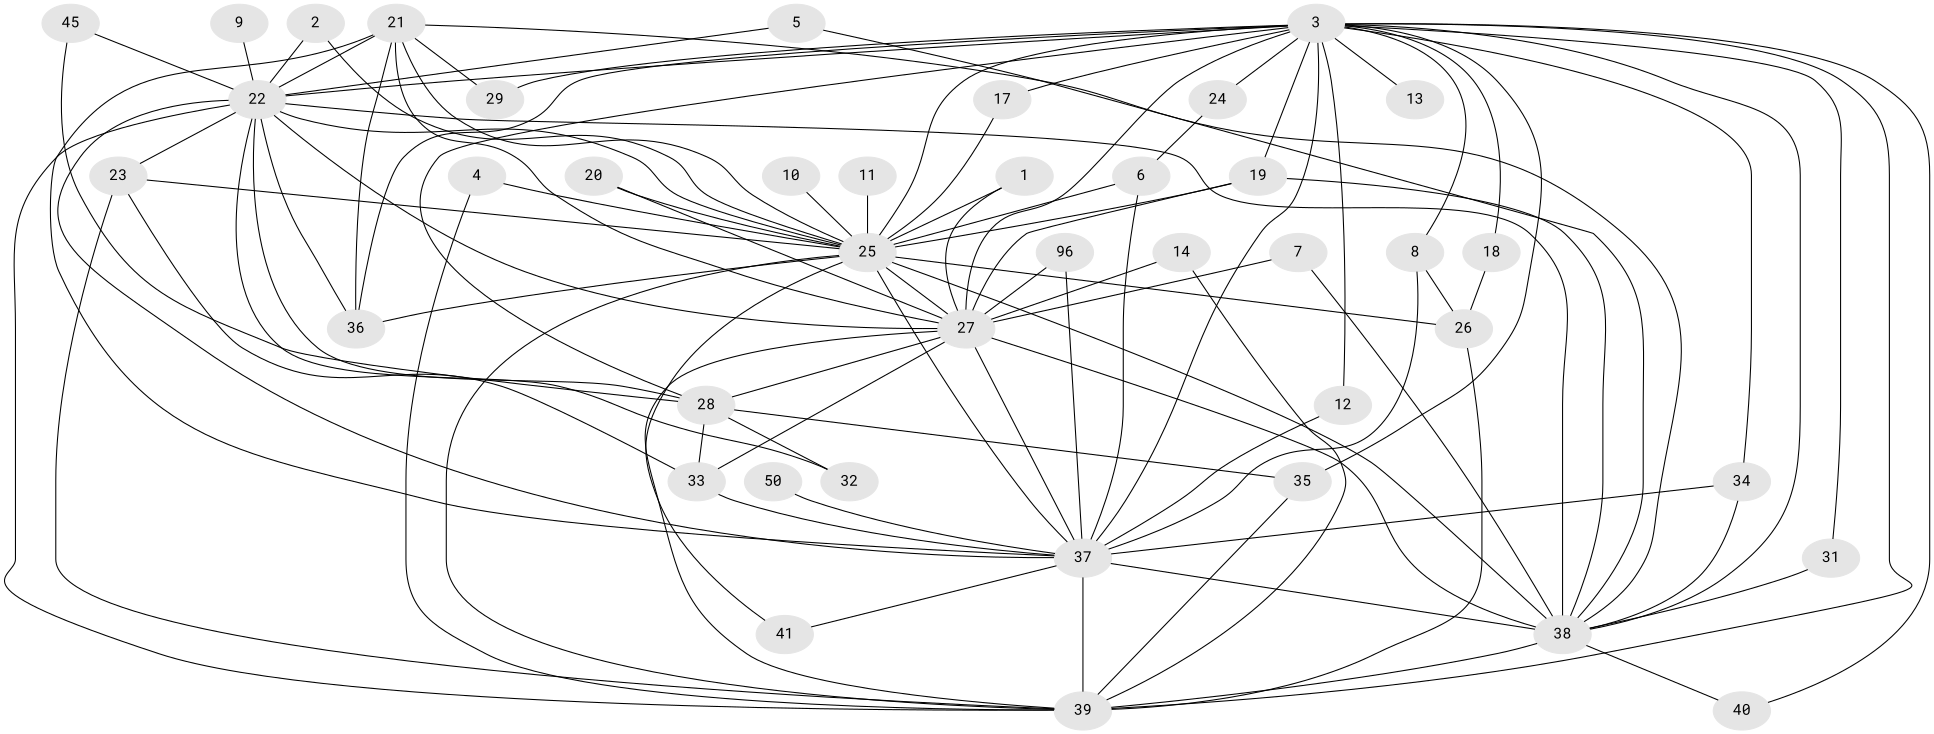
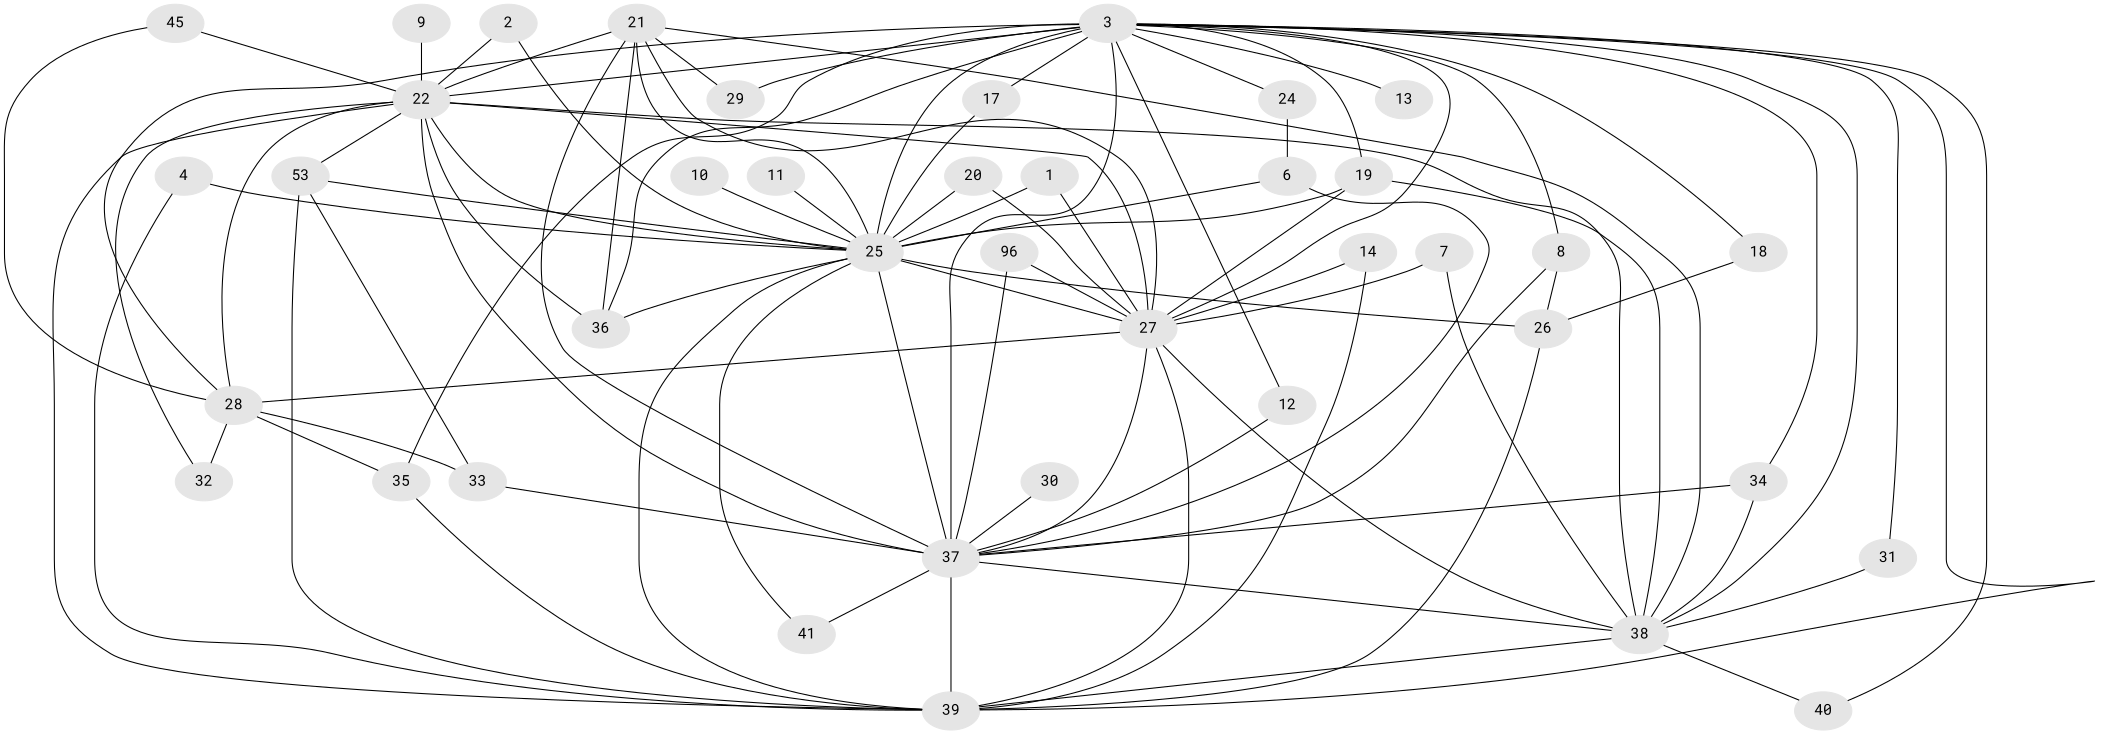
node "5": removed
node "23": label "23" -> "53"
edge "25" -- "38": removed
edge "27" -- "33": removed
node "50": label "50" -> "30"
